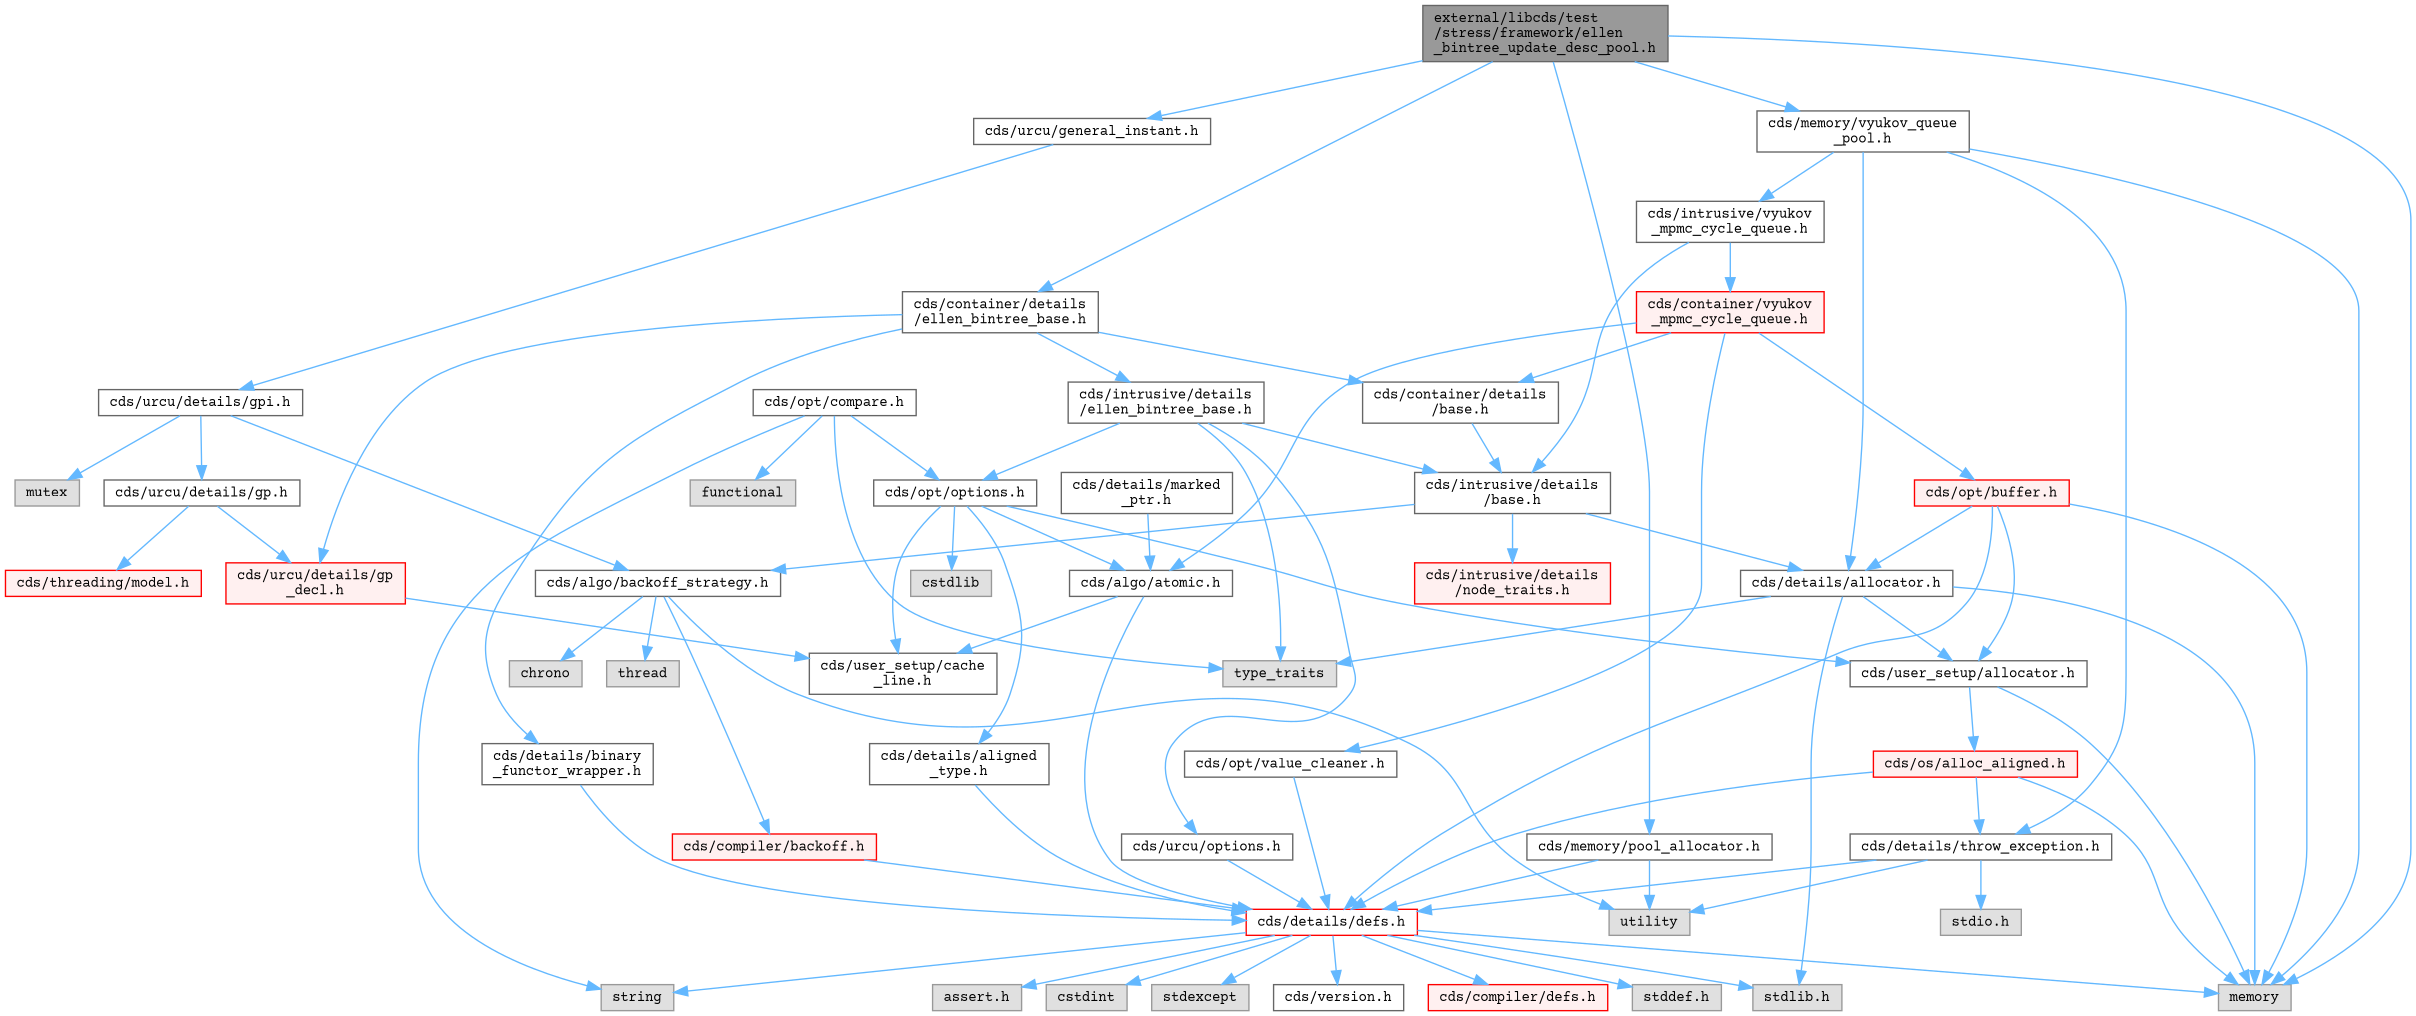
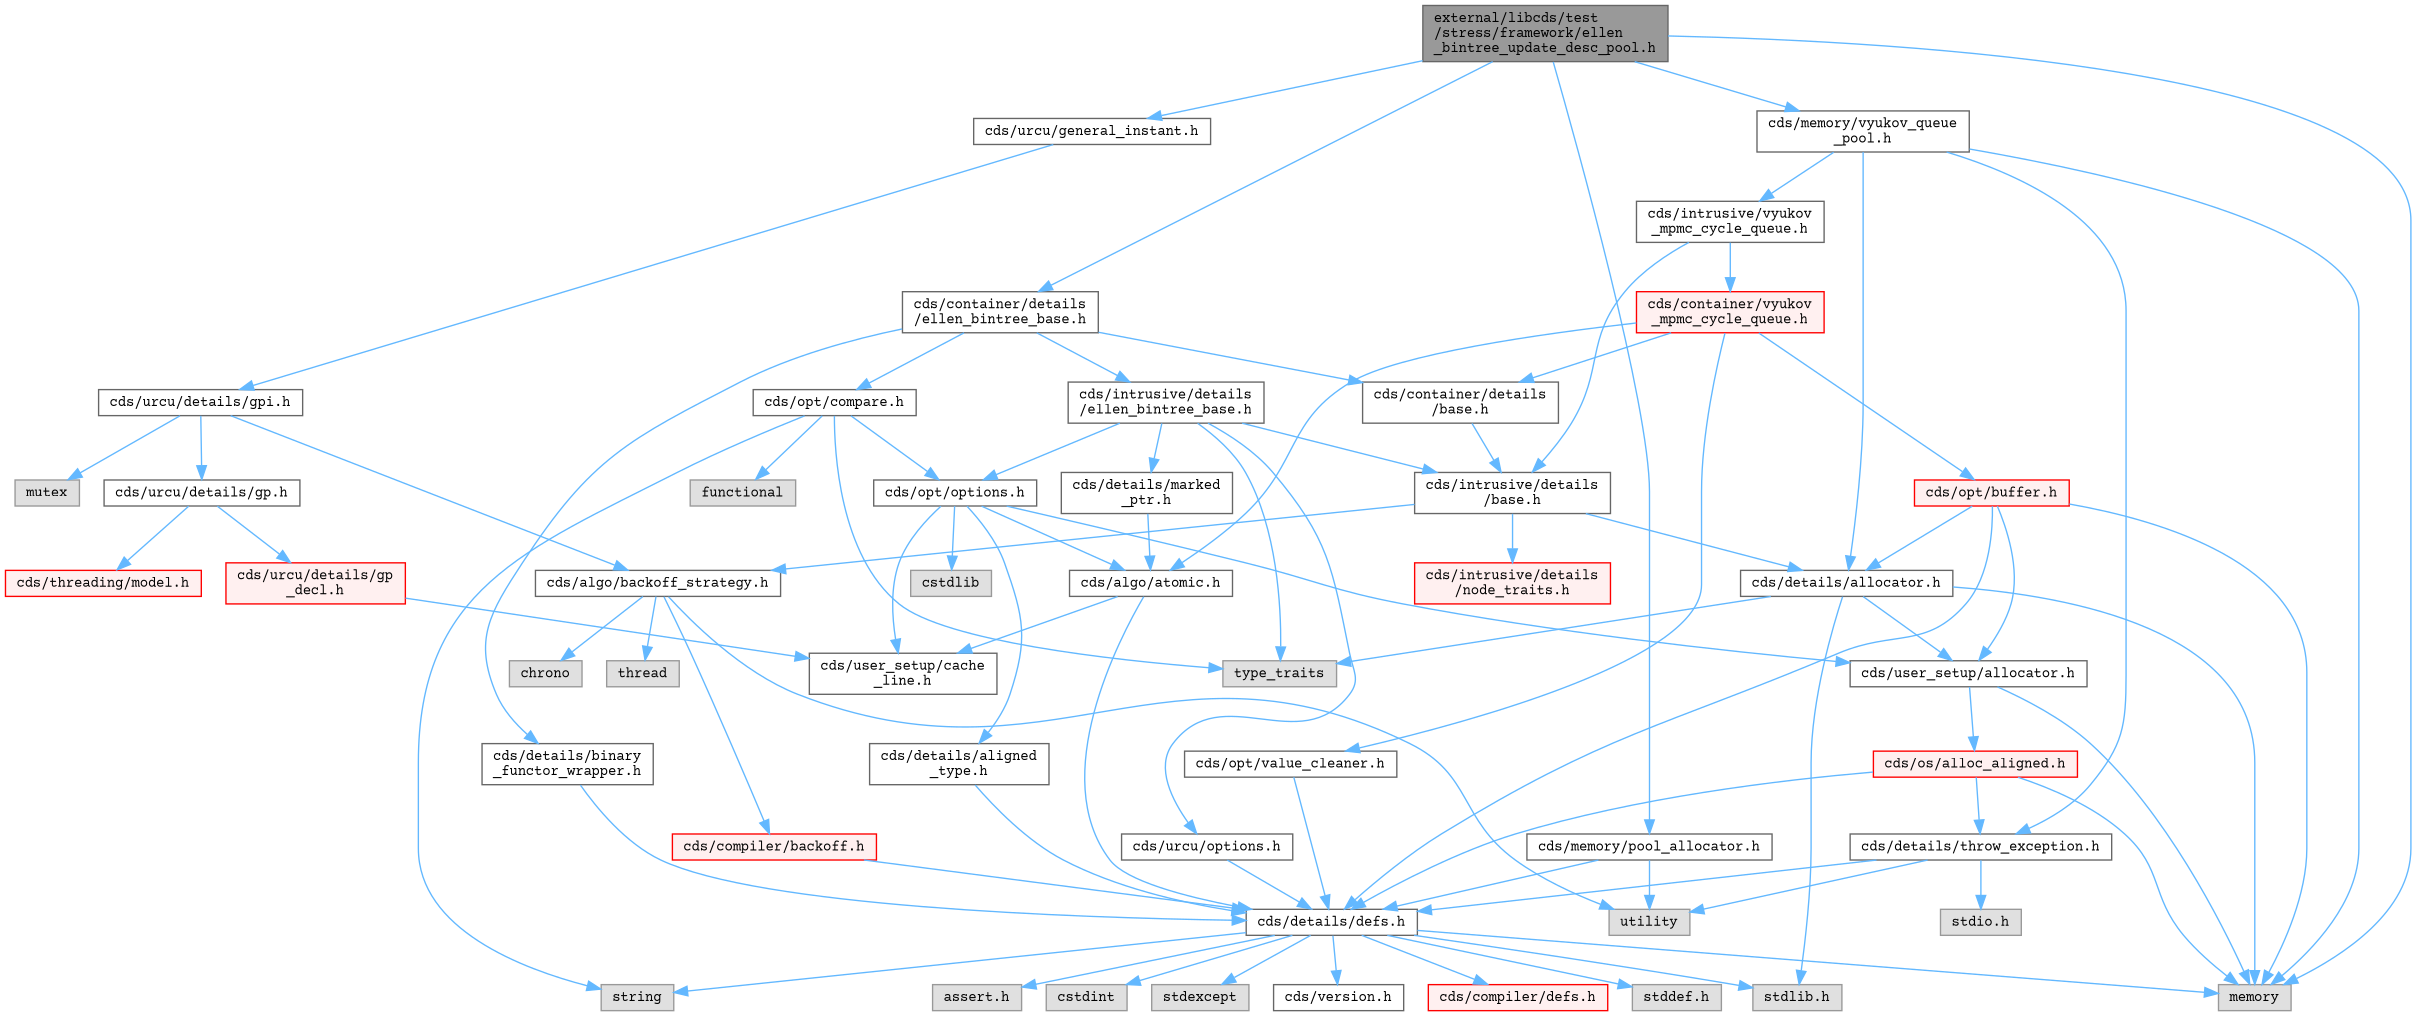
edge "cds/container/details /ellen_bintree_base.h" -> "cds/urcu/details/gp _decl.h": now "cds/container/details /ellen_bintree_base.h" -> "cds/opt/compare.h"
edge "cds/intrusive/details /ellen_bintree_base.h" -> "cds/details/marked _ptr.h": added
node "cds/details/defs.h": color red -> grey40
